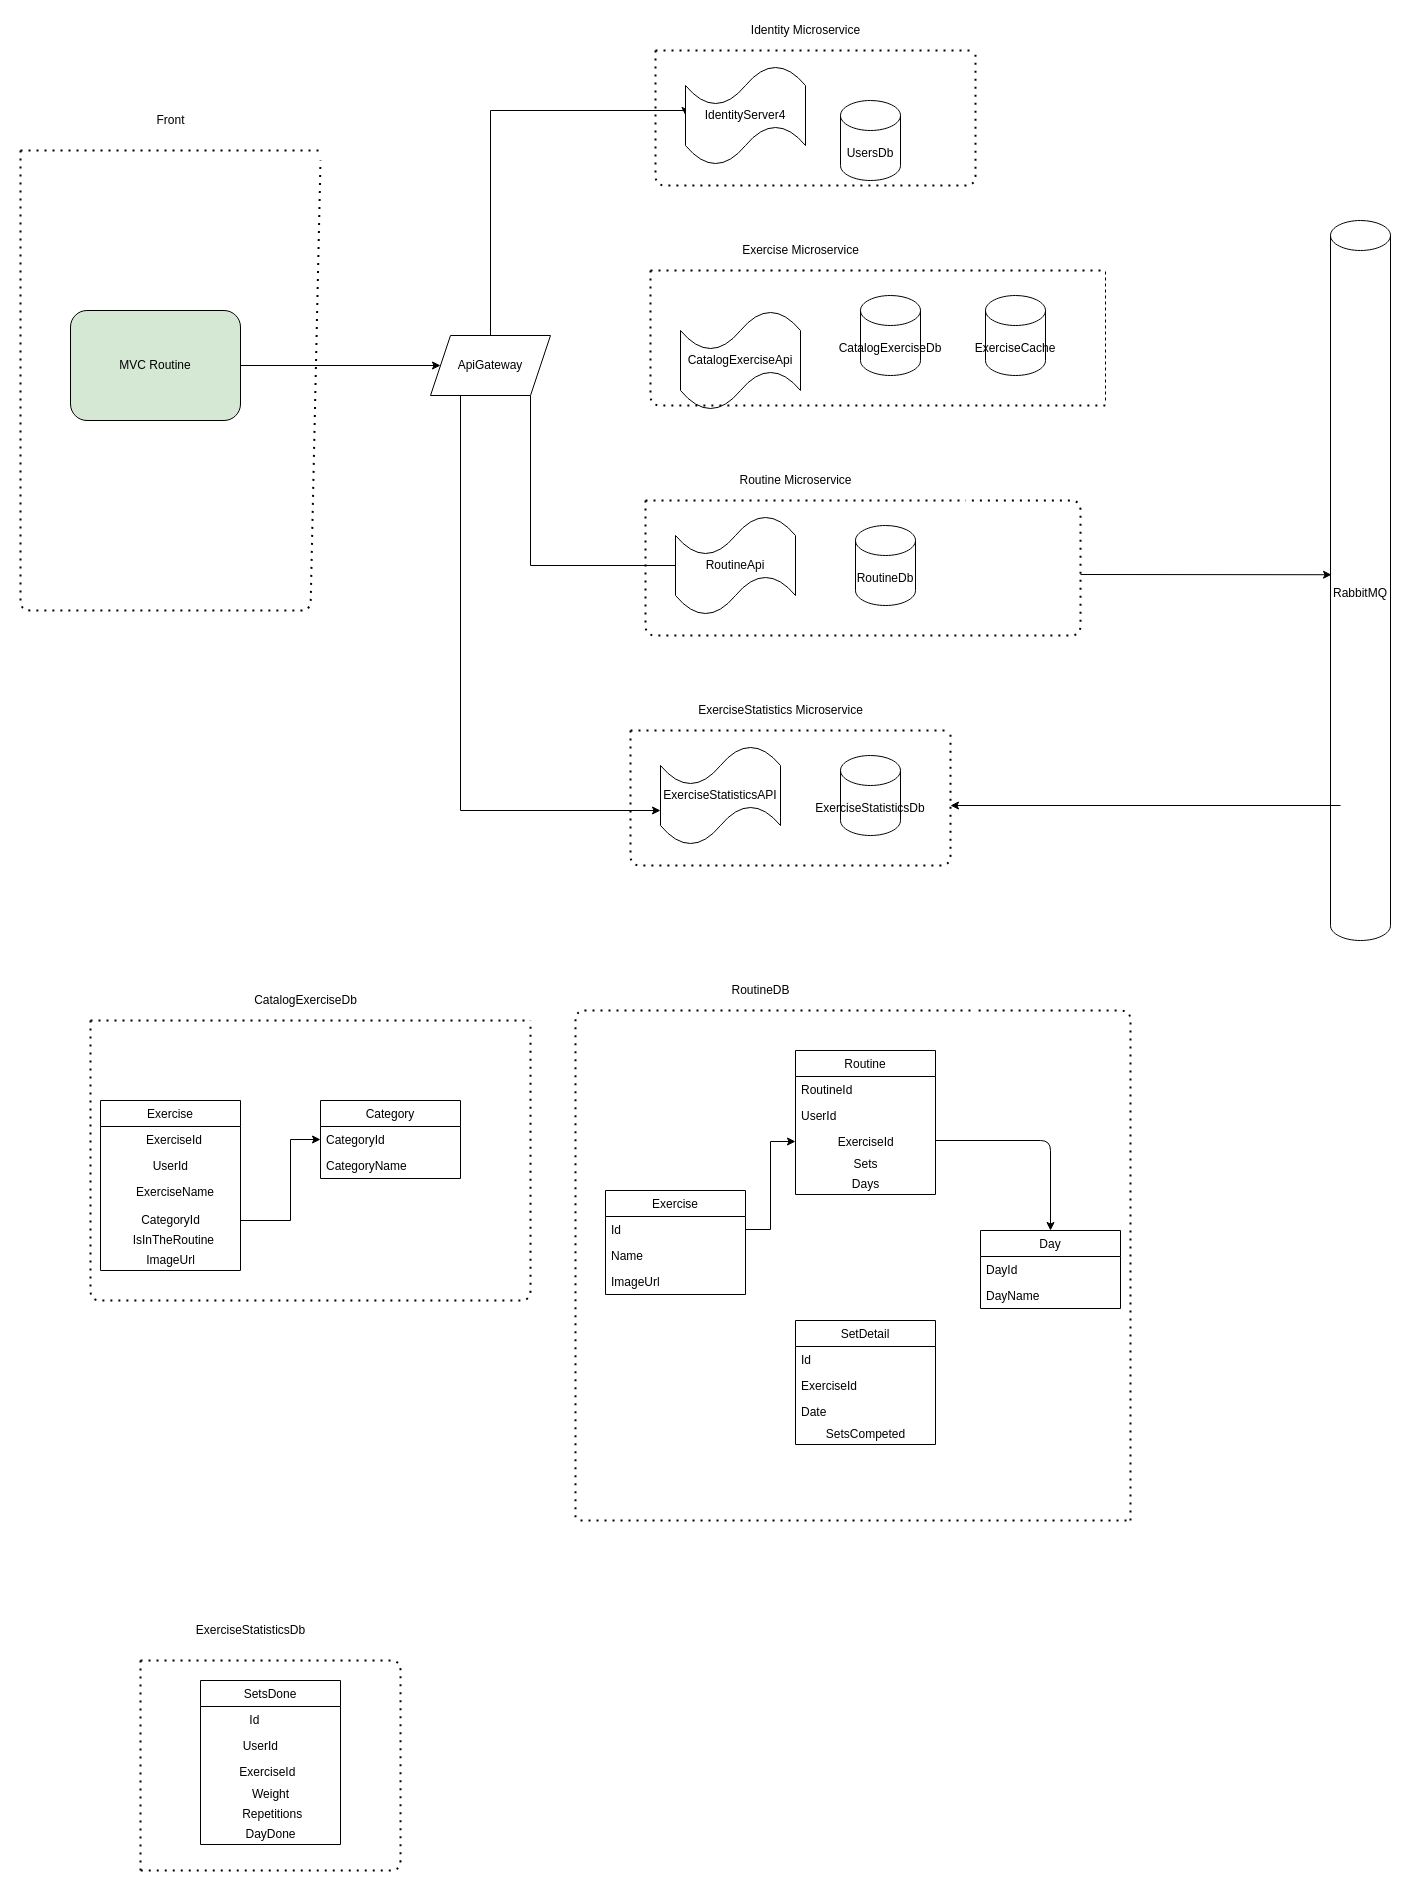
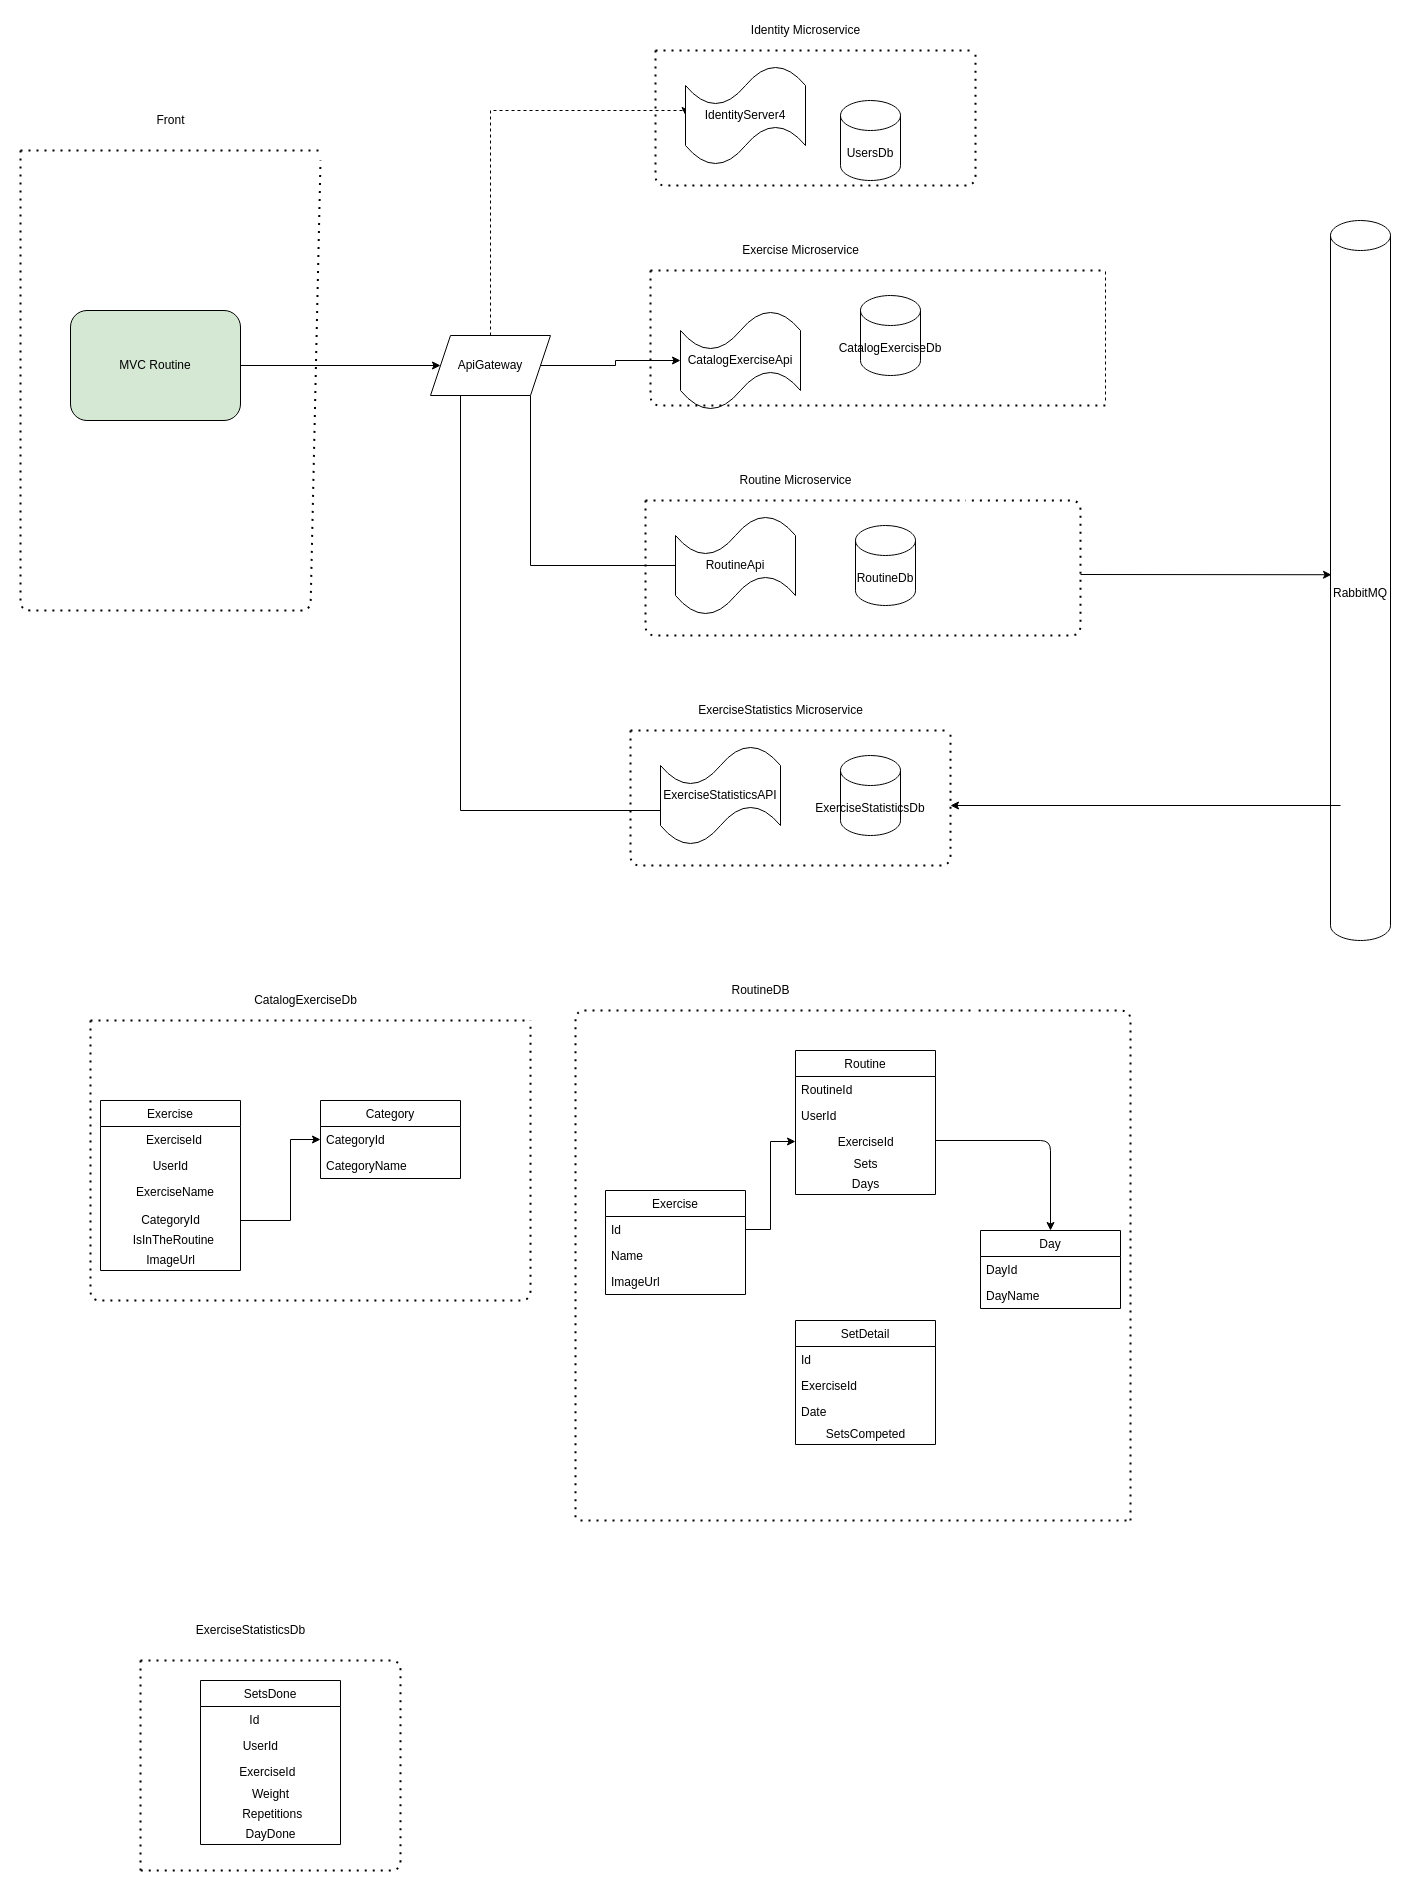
edge "ApiGateway" -> "IdentityServer4": style solid -> dashed
node "ExerciseCache": removed
edge "ApiGateway" -> "CatalogExerciseApi": added
edge "ApiGateway" -> "ExerciseStatisticsAPI": arrowhead classic -> none
